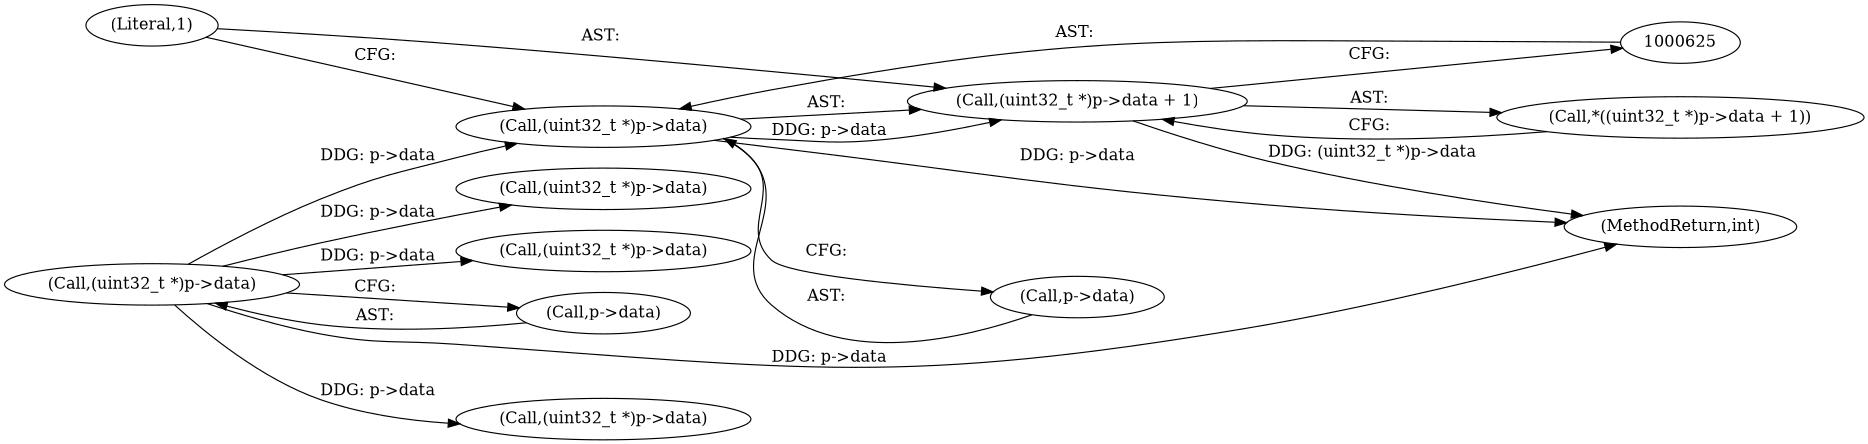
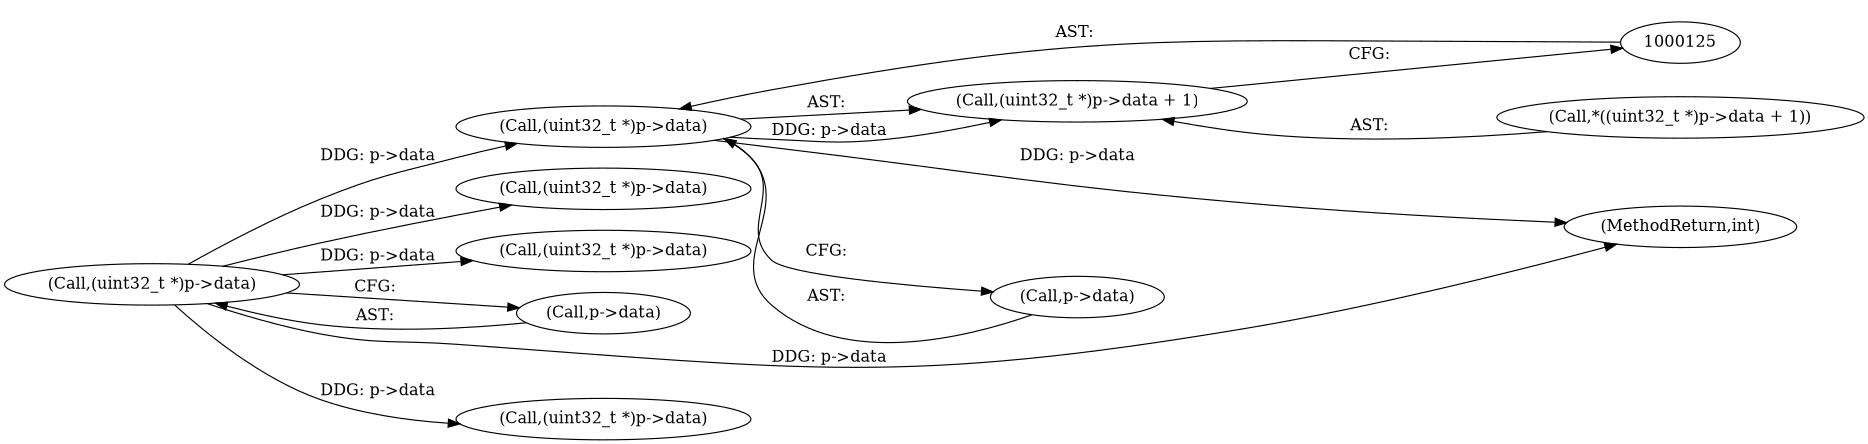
node "(Literal,1)": removed
node "1000625": label "1000625" -> "1000125"
edge "(Call,(uint32_t *)p->data + 1)" -> "(Call,*((uint32_t *)p->data + 1))": removed, label "AST:"
edge "(Call,*((uint32_t *)p->data + 1))" -> "(Call,(uint32_t *)p->data + 1)": label "CFG: " -> "AST: "
edge "(Call,(uint32_t *)p->data + 1)" -> "(MethodReturn,int)": removed, label "DDG: (uint32_t *)p->data"
